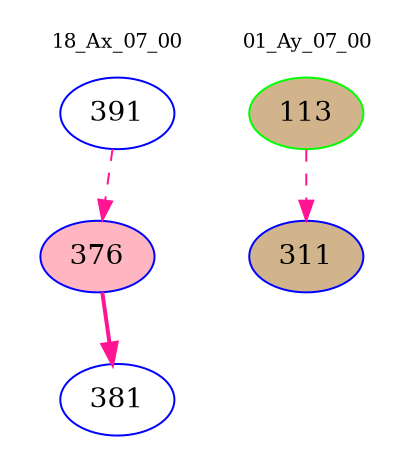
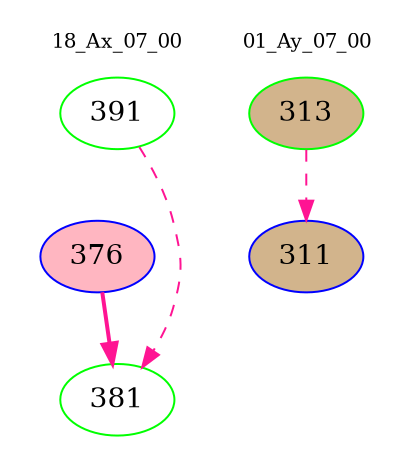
node "391": color blue -> green
node "113": label "113" -> "313"
edge "391" -> "376": now "391" -> "381"
node "381": color blue -> green
